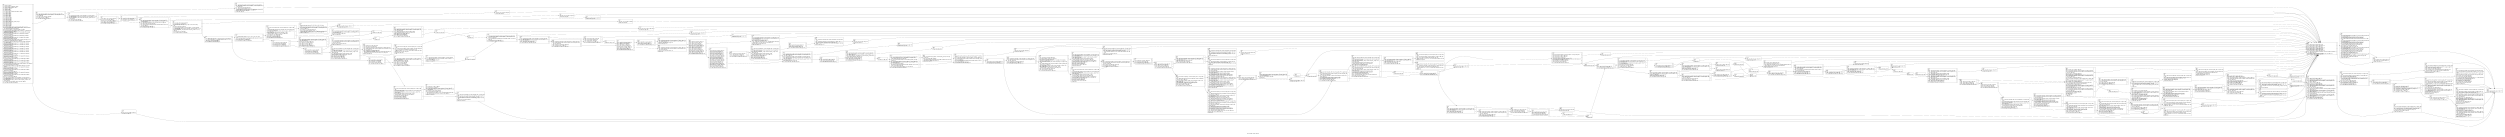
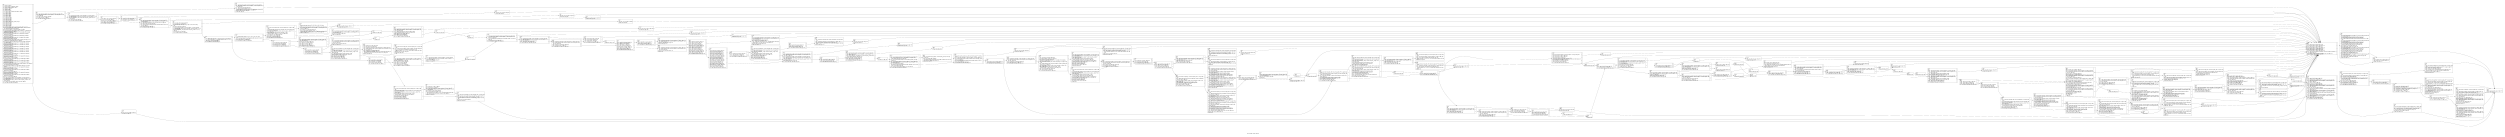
node "%615:": added
node "%754:": removed
